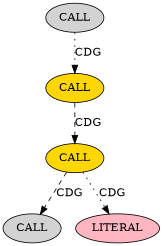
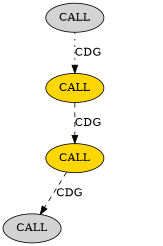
node "LITERAL": removed
